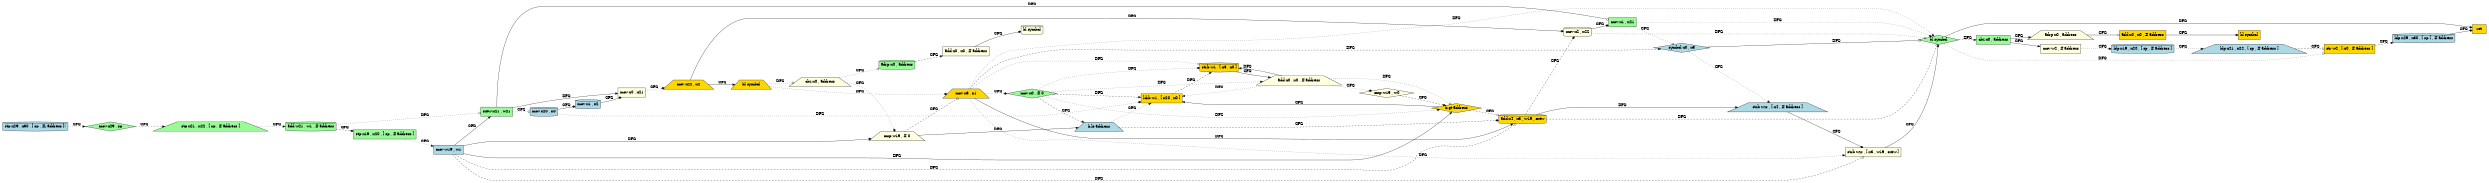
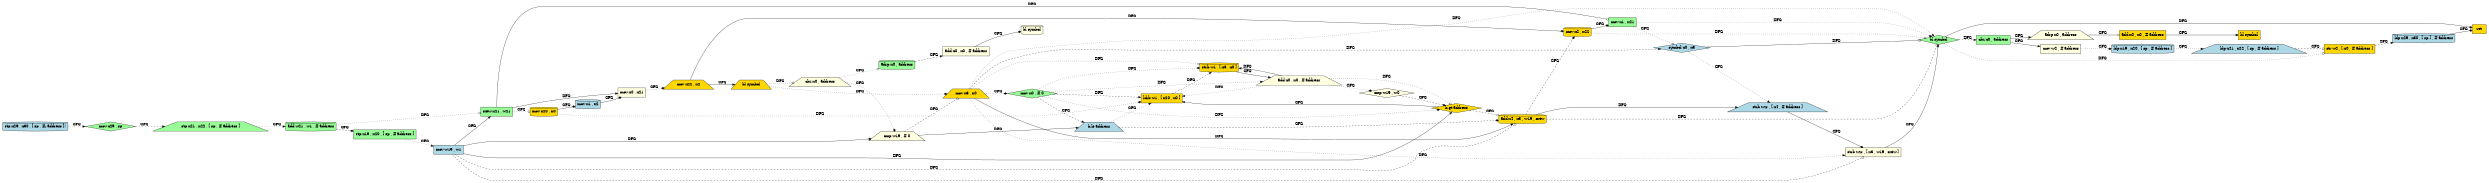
node "mov x2 , x22": fillcolor lightyellow -> gold
node "mov x3 , x1": label "mov x3 , x1" -> "mov x3 , x0"
node "mov x20 , x0": fillcolor lightblue -> gold
